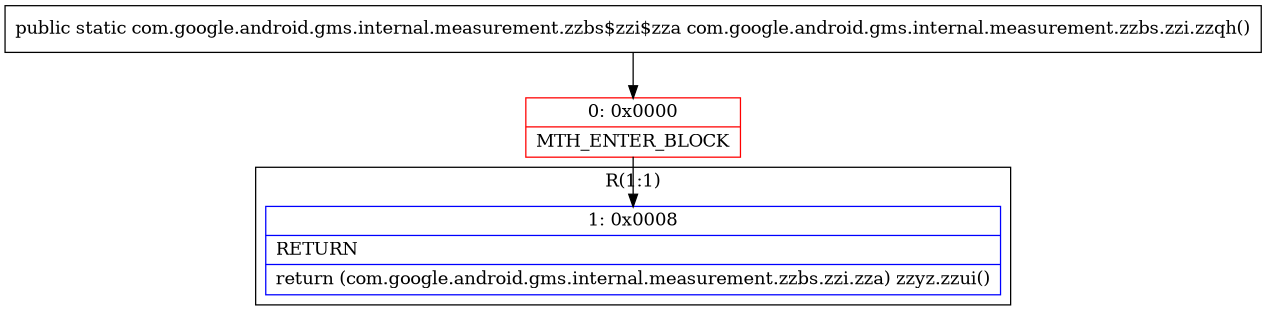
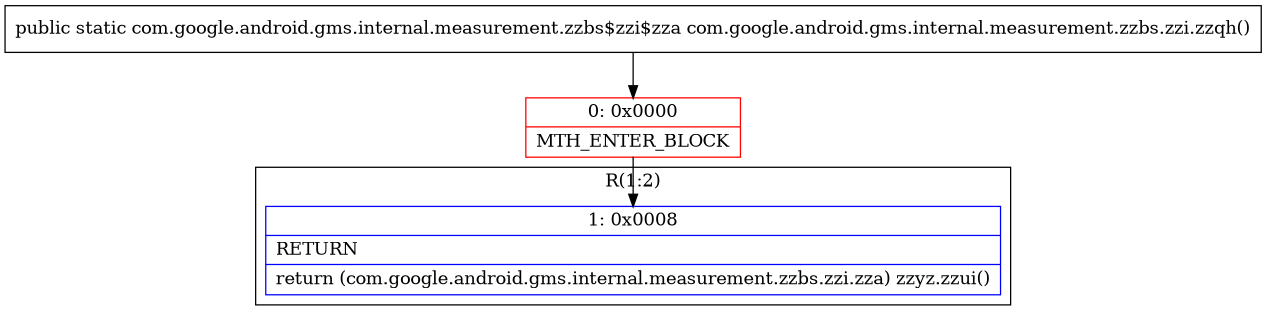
cluster "R(1:1)": label "R(1:1)" -> "R(1:2)"
